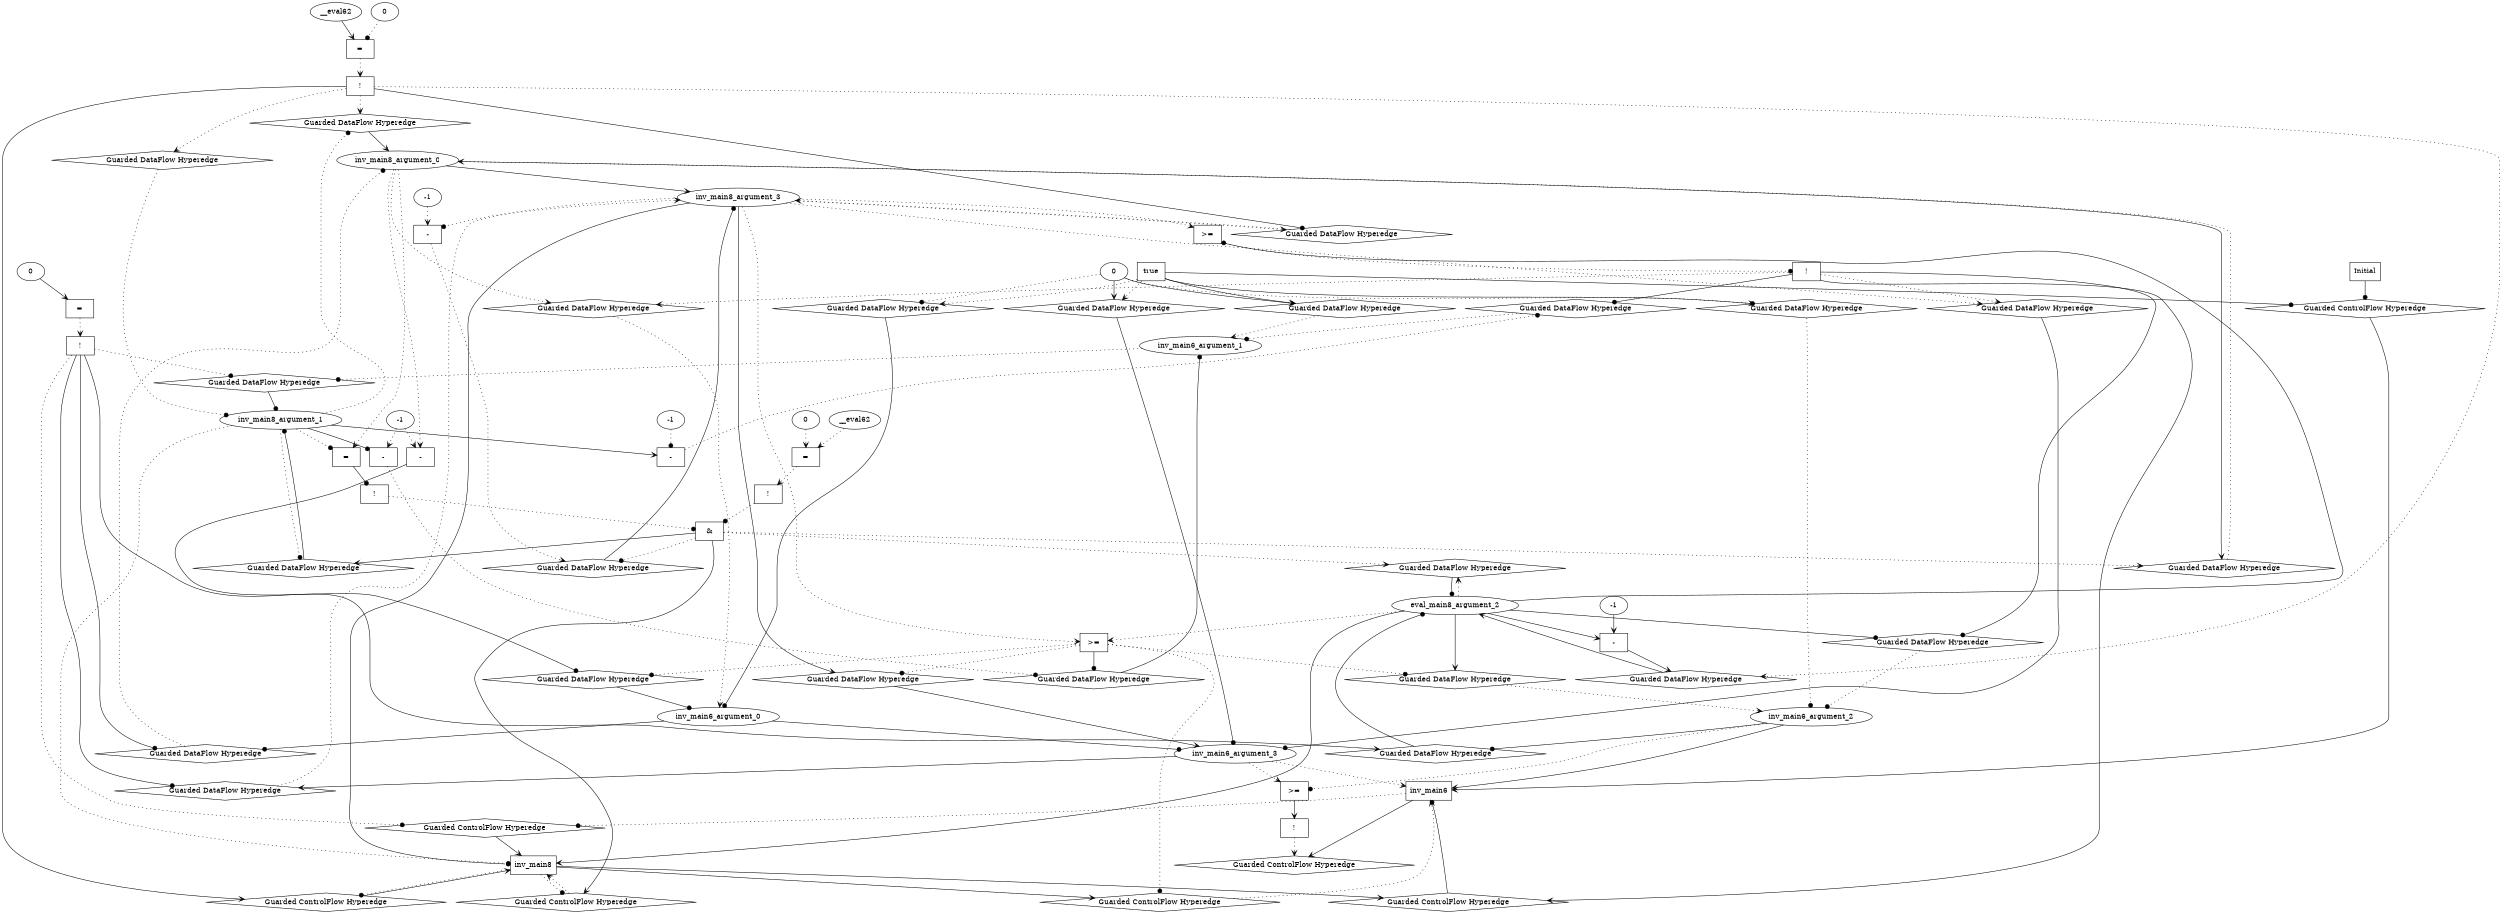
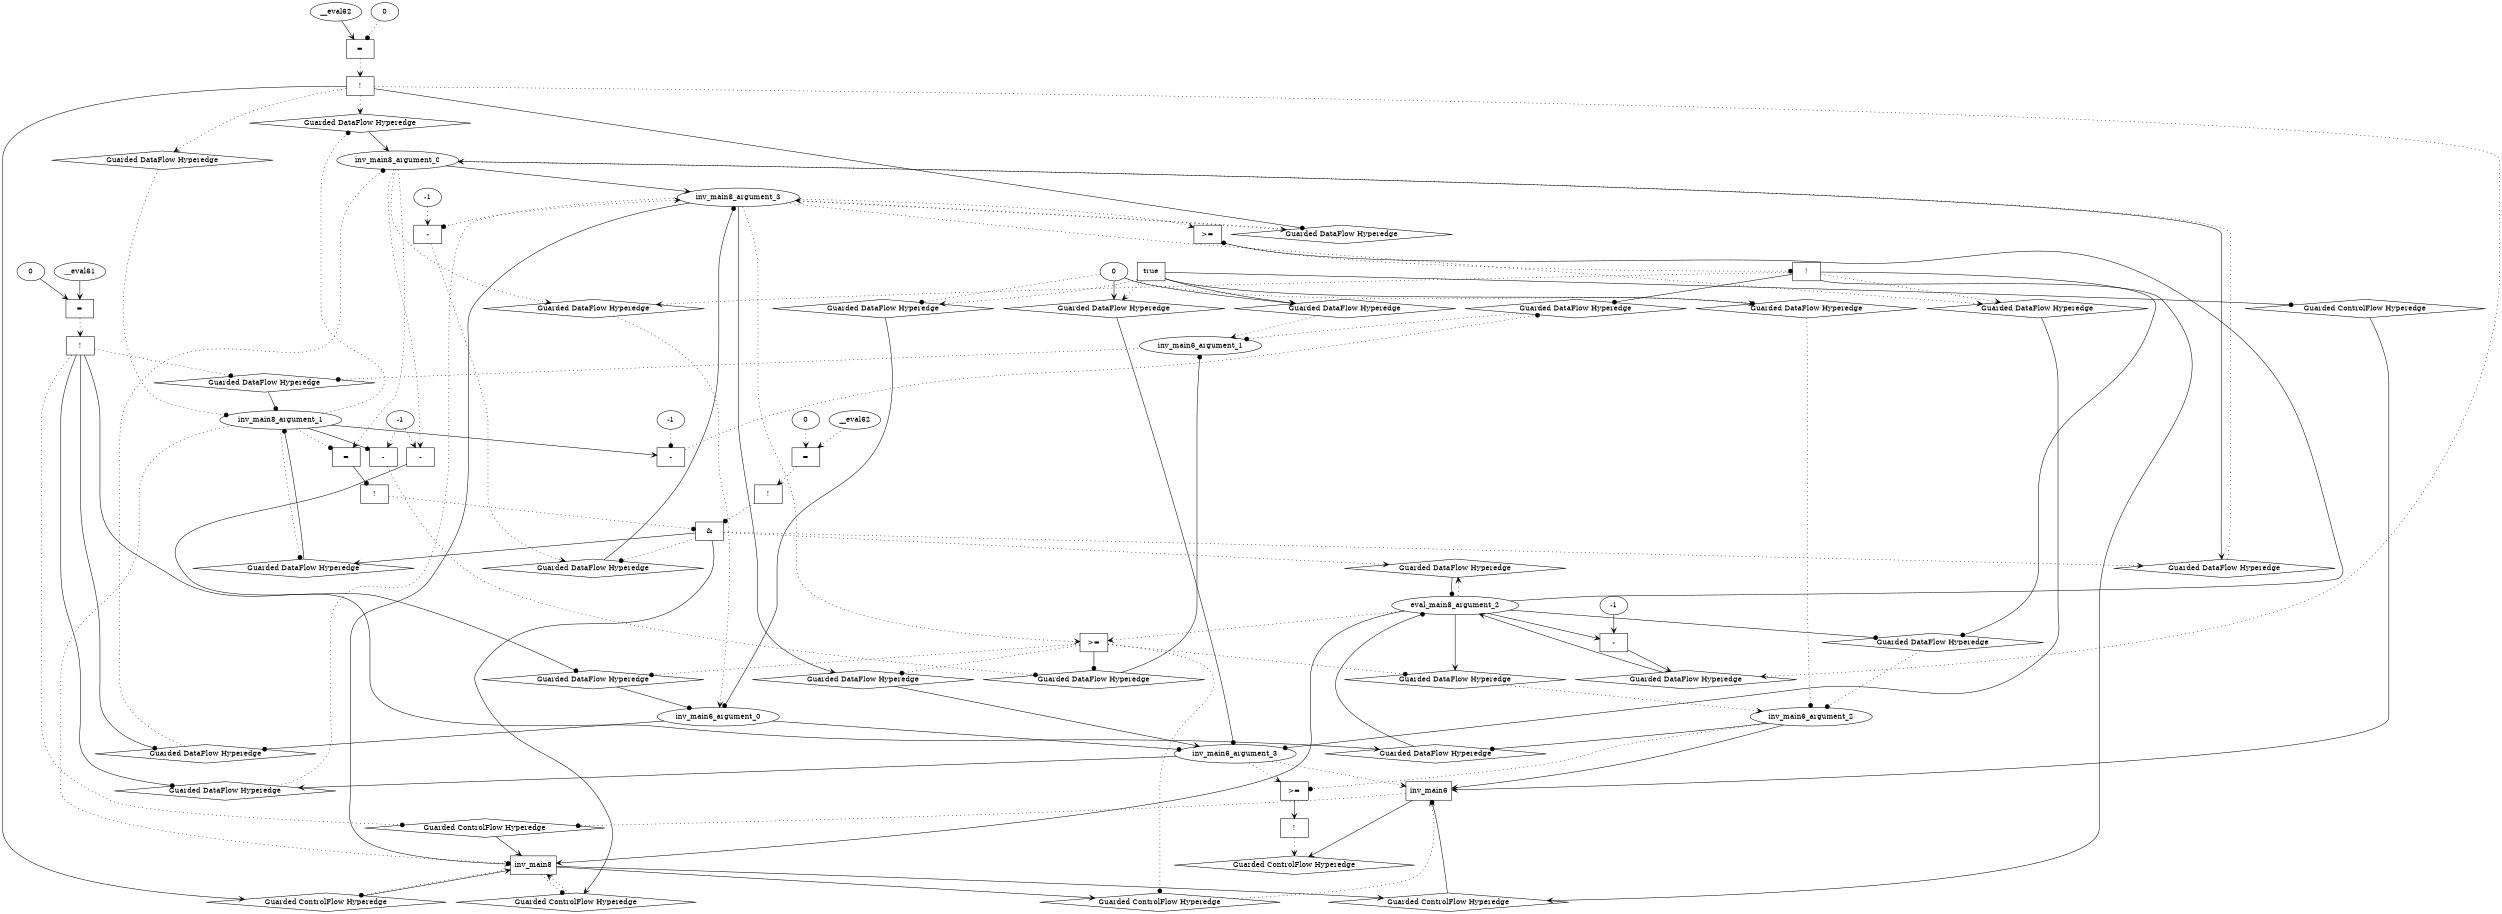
node "__eval61": added
node "Initial": removed
edge "inv_main8_argument_3" -> "inv_main8": arrowhead dot -> vee
